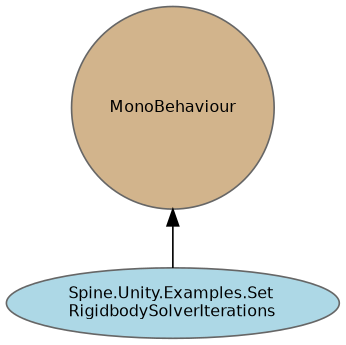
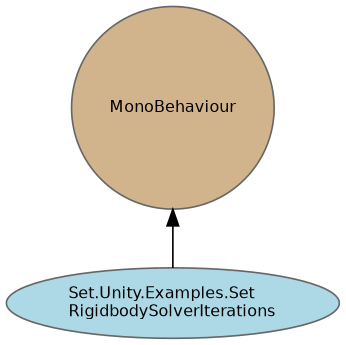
node "Spine.Unity.Examples.Set RigidbodySolverIterations": label "Spine.Unity.Examples.Set RigidbodySolverIterations" -> "Set.Unity.Examples.Set RigidbodySolverIterations"
